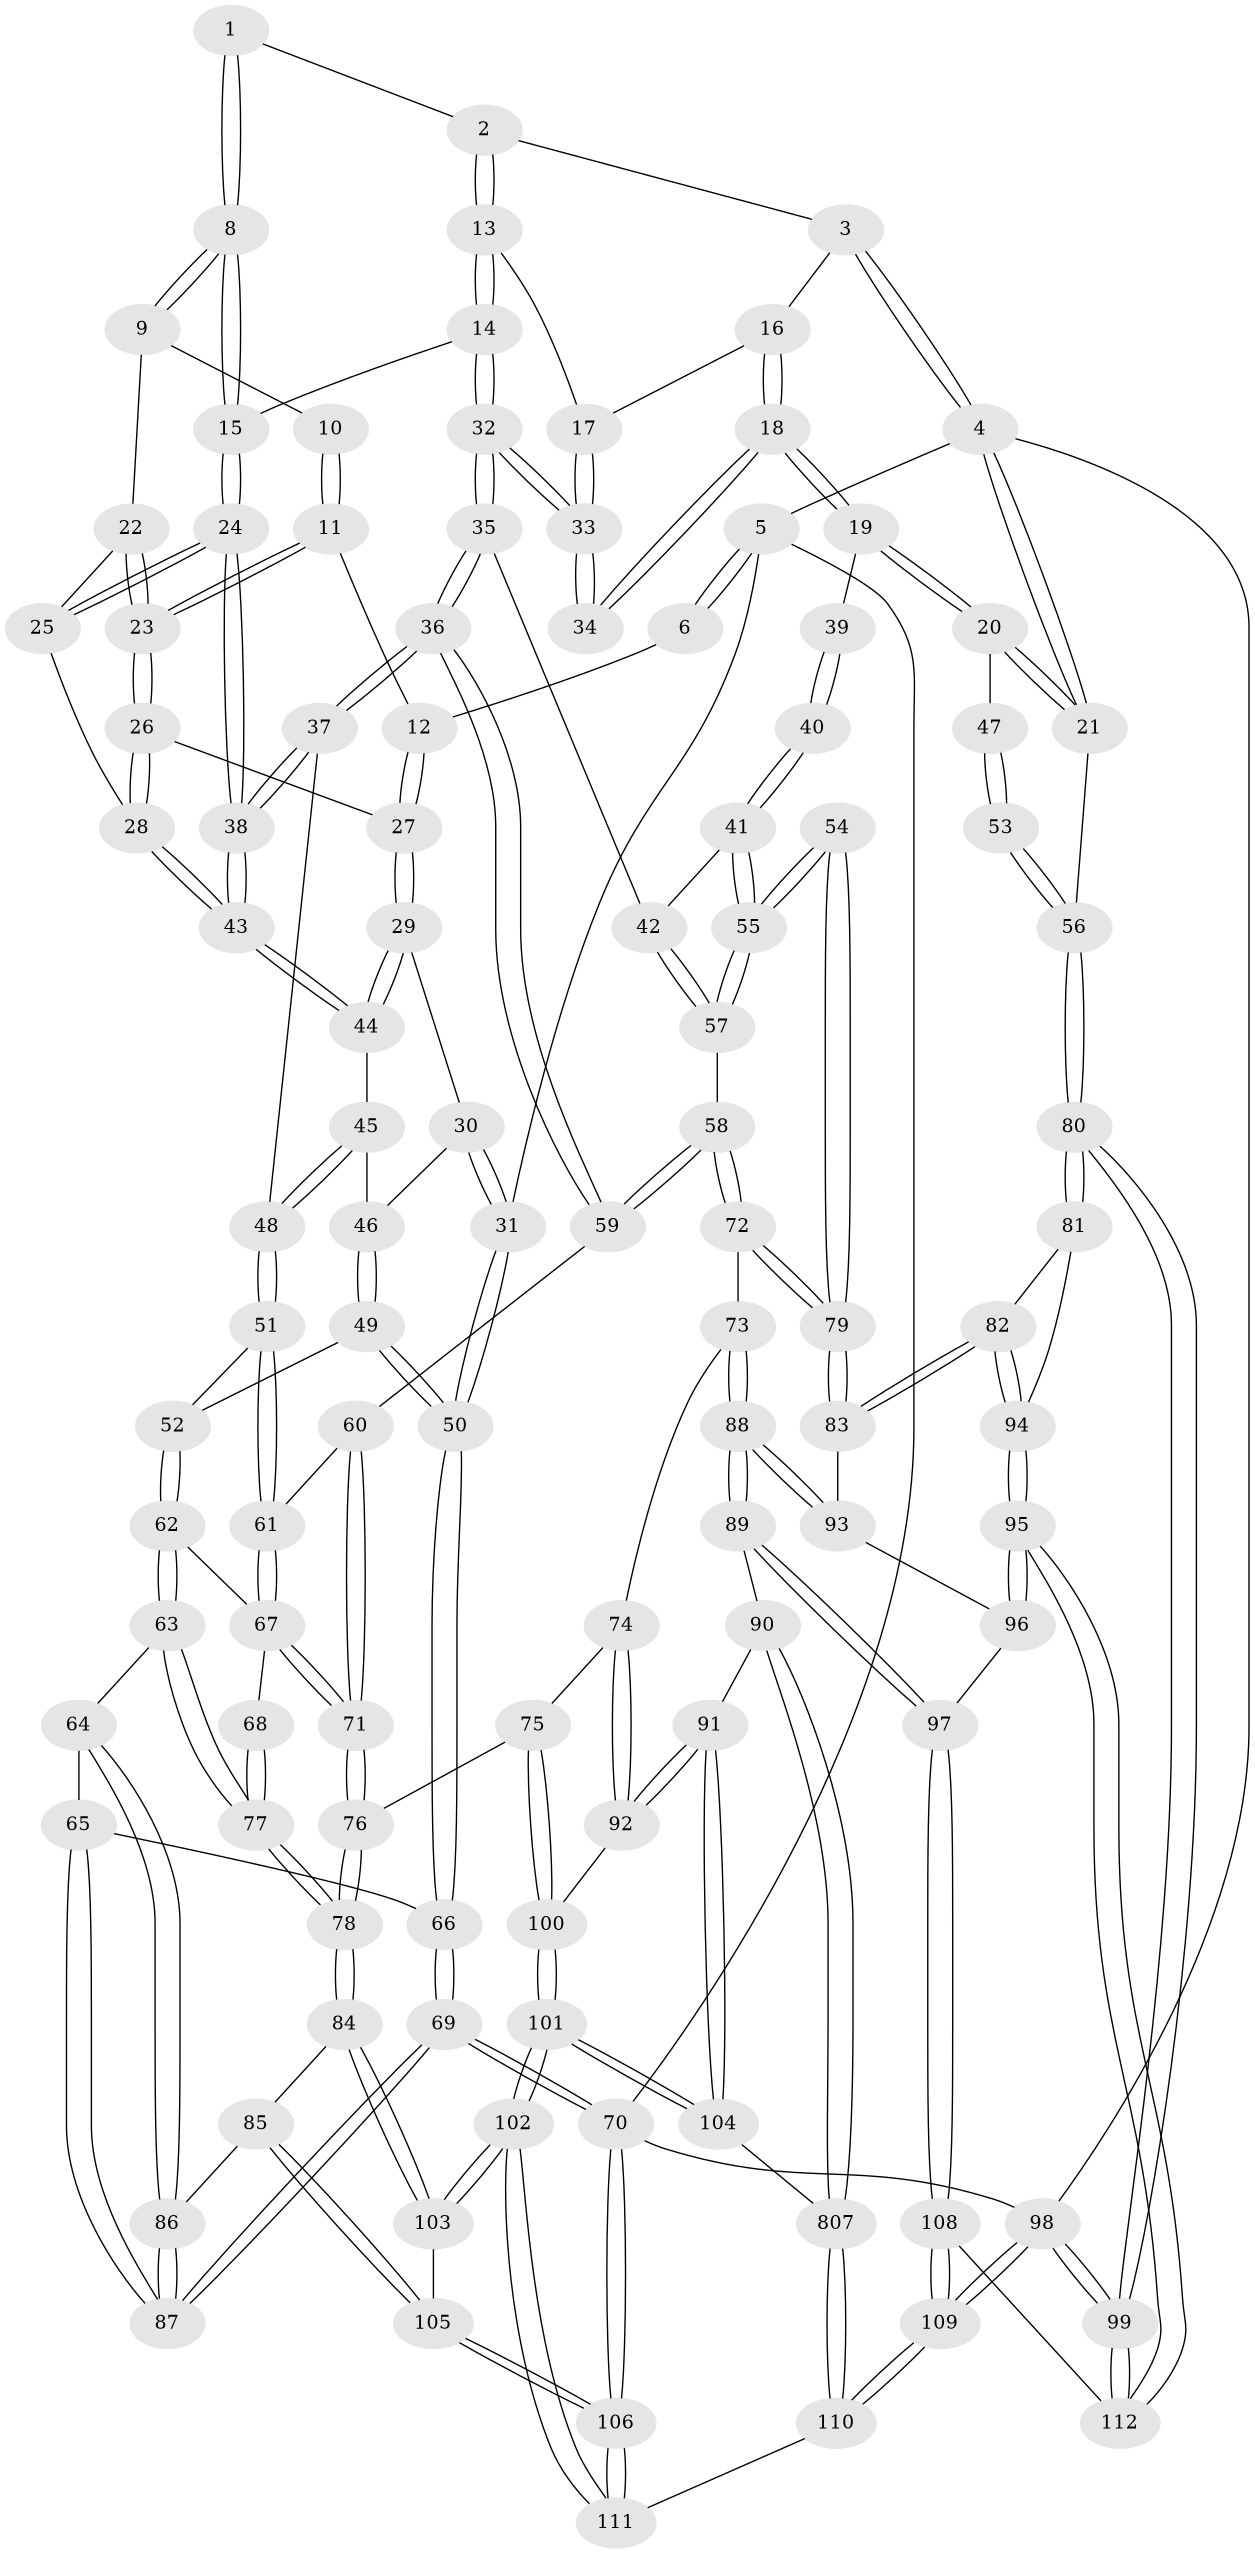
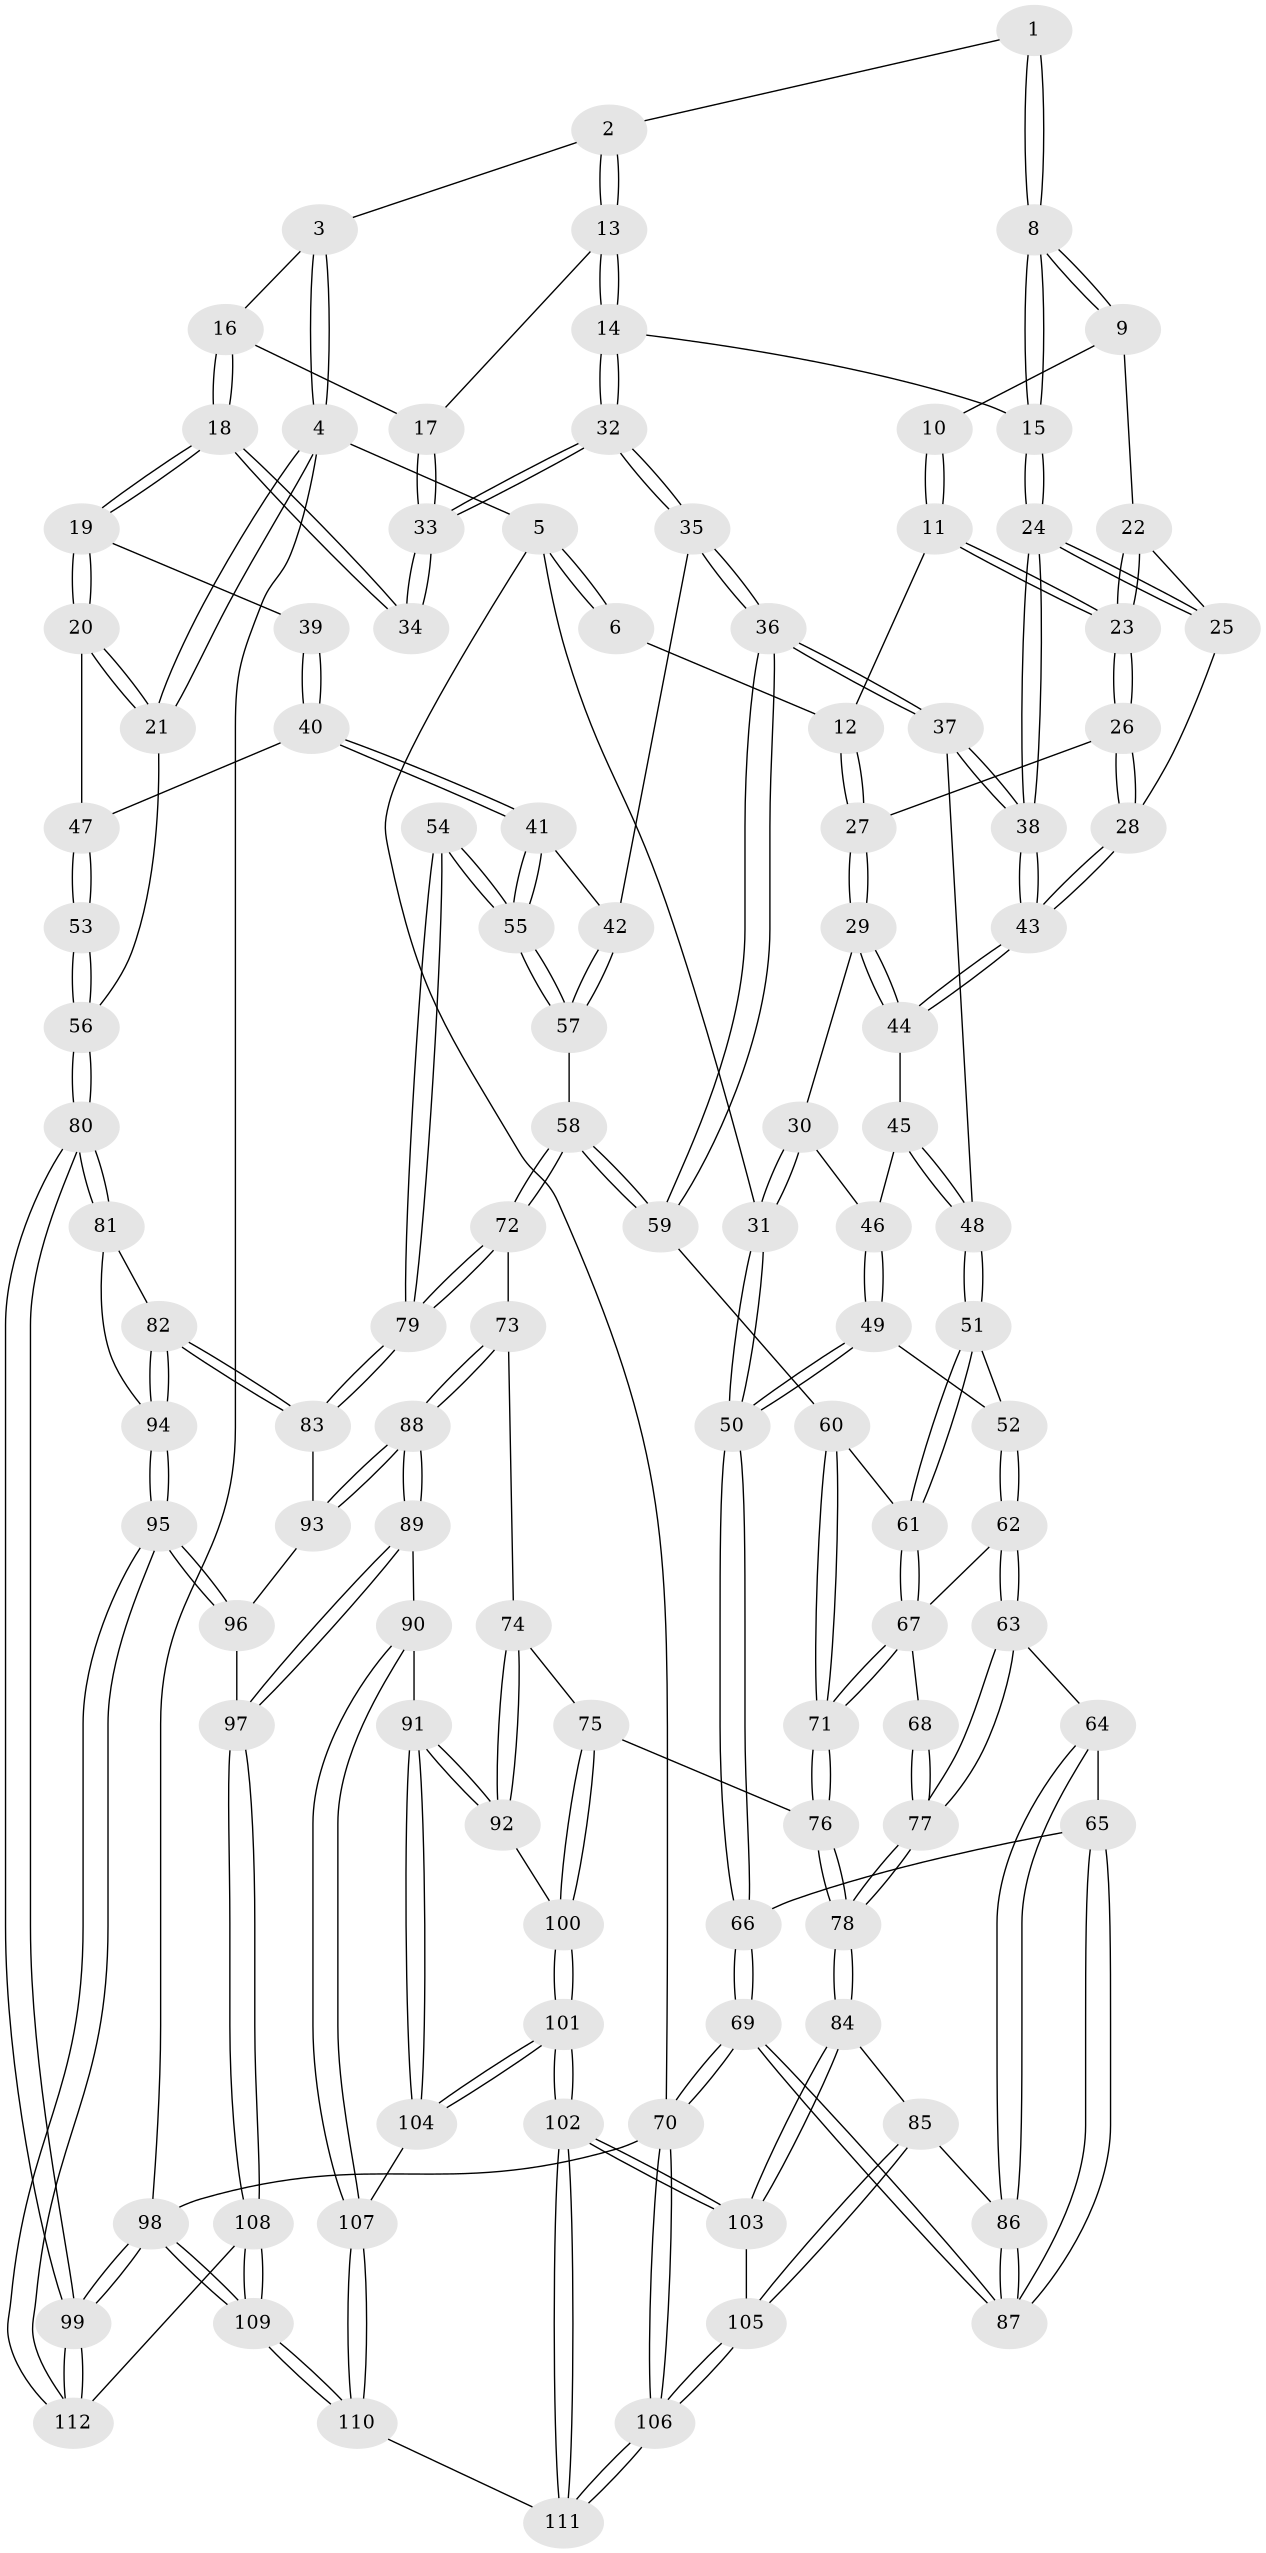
edge "40" -- "47": added
node "807": label "807" -> "107"
